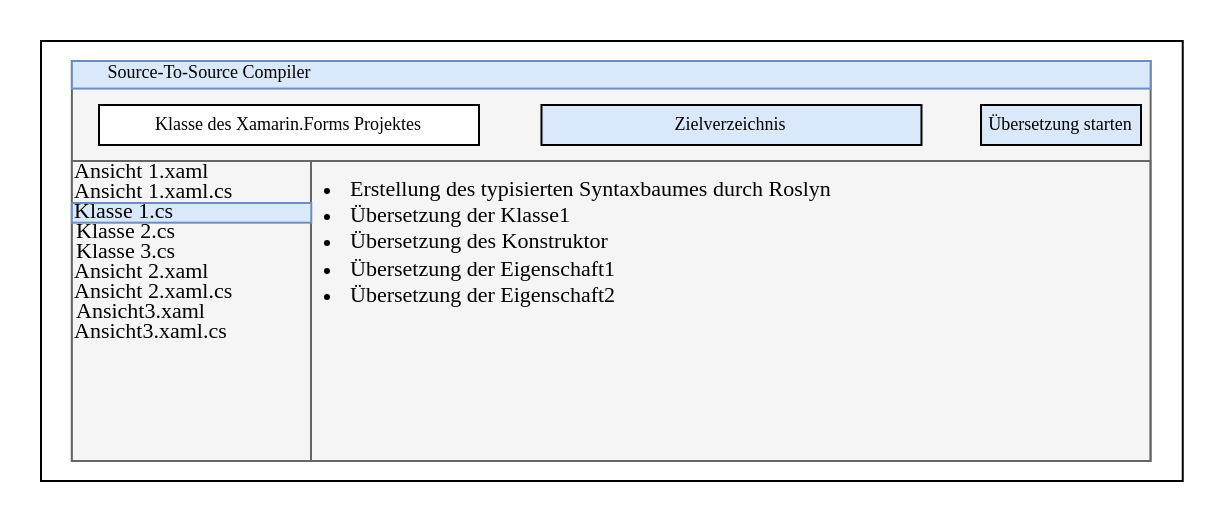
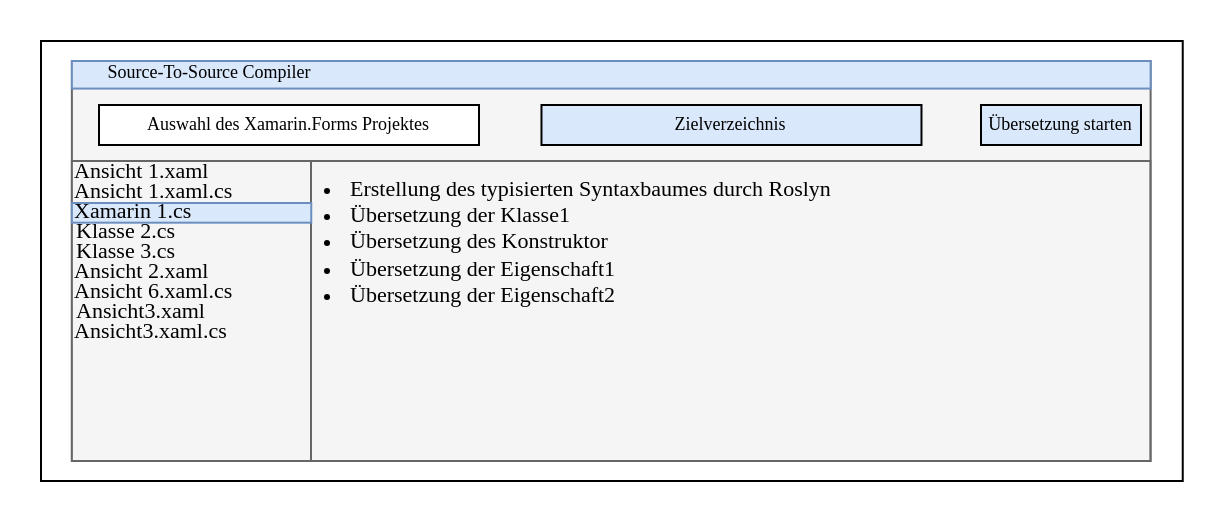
node "Klasse des Xamarin.Forms Projektes": label "Klasse des Xamarin.Forms Projektes" -> "Auswahl des Xamarin.Forms Projektes"
node "Klasse 1.cs": label "Klasse 1.cs" -> "Xamarin 1.cs"
node "Ansicht 2.xaml.cs": label "Ansicht 2.xaml.cs" -> "Ansicht 6.xaml.cs"
